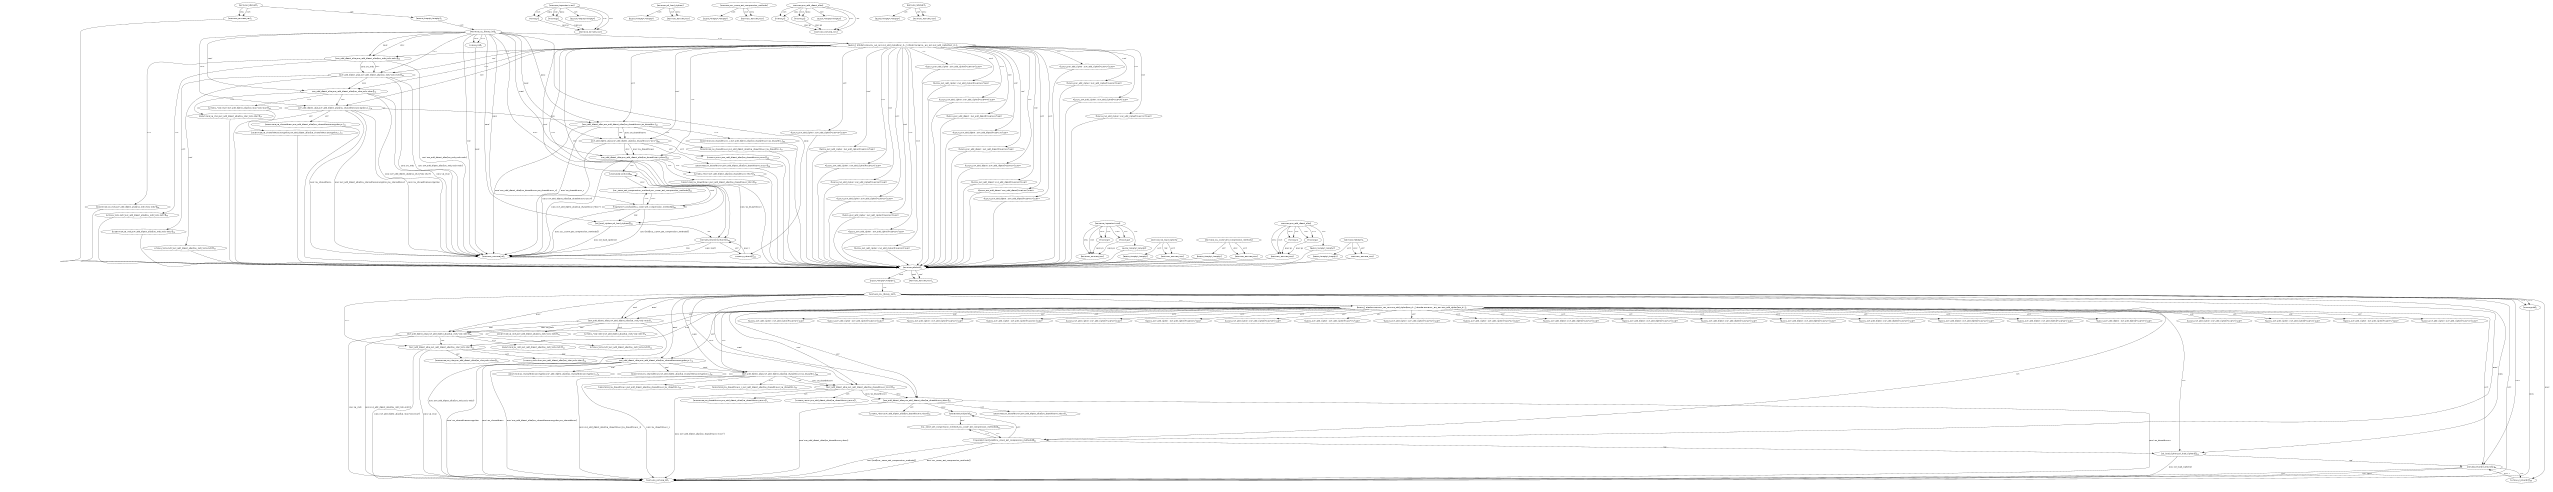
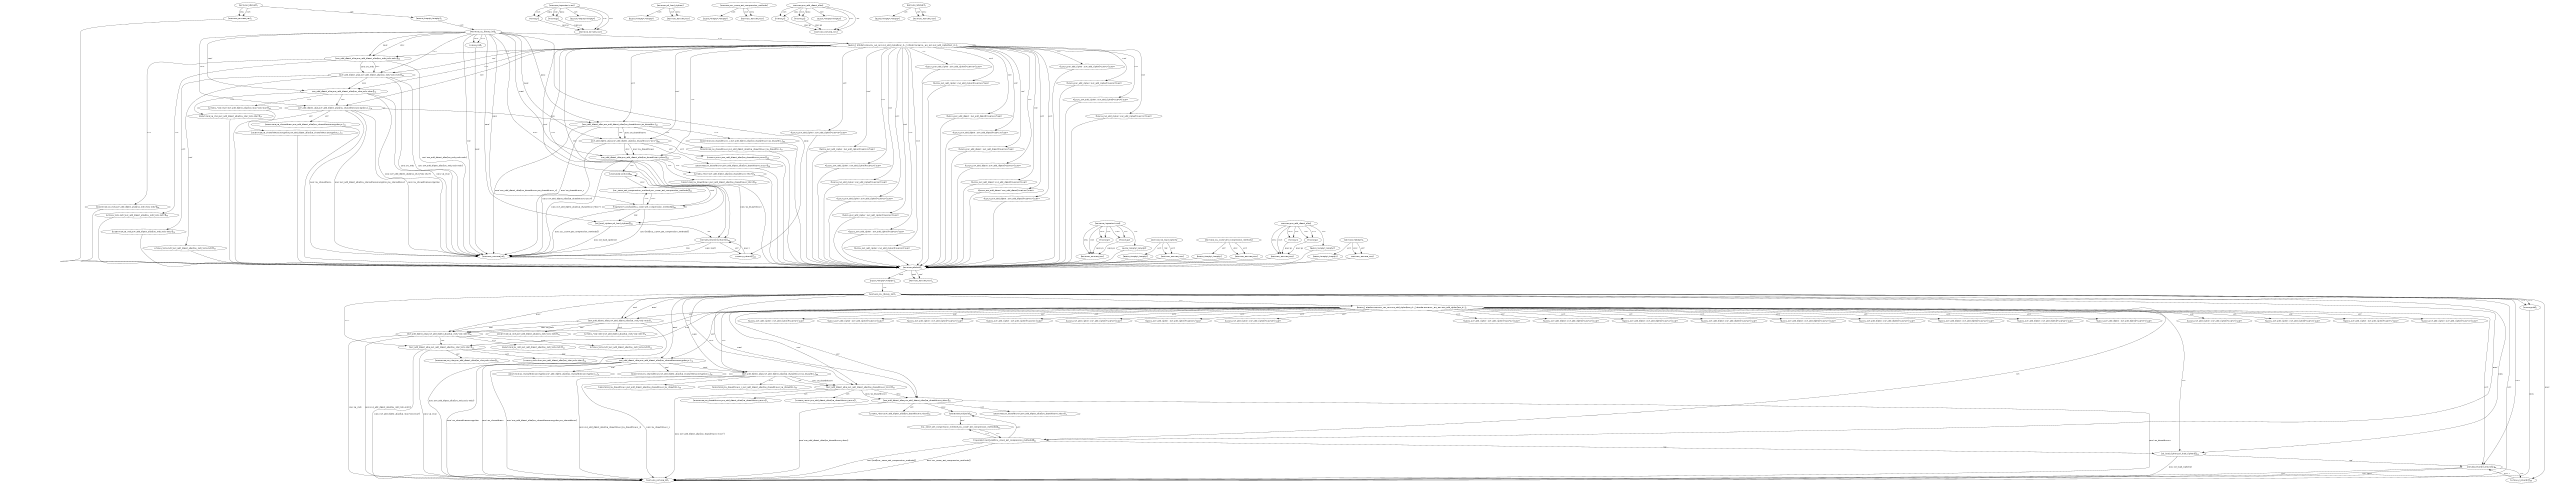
node "<(LOCAL,EVP_add_cipher : EVP_add_cipher)<SUB>44</SUB>>": removed
node "<(LOCAL,EVP_add_cipher : EVP_add_cipher)<SUB>41</SUB>>": removed
node "<(LOCAL,EVP_add_cipher : EVP_add_cipher)<SUB>42</SUB>>": removed
